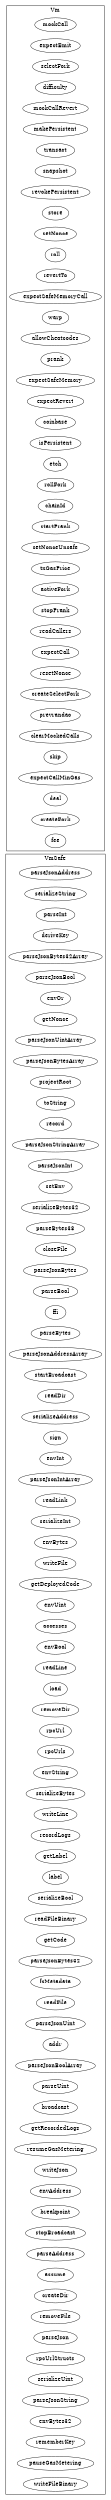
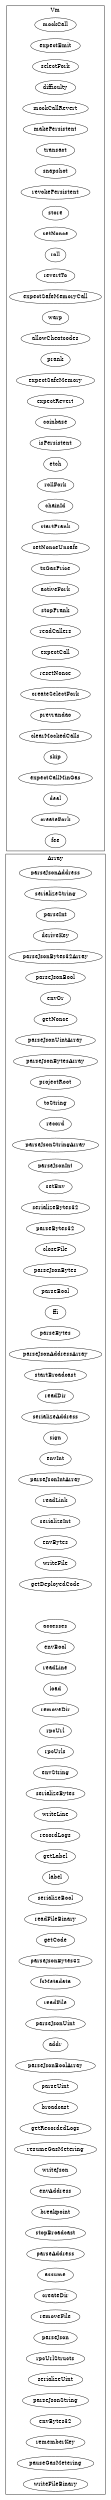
cluster "VmSafe": label "VmSafe" -> "Array"
node "parseBytes38": label "parseBytes38" -> "parseBytes32"
node "envUint": removed
